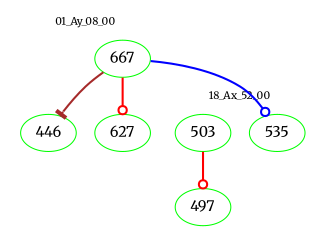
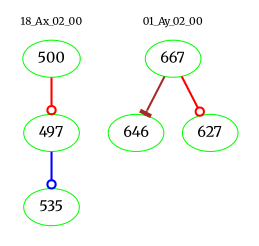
cluster "01_Ay_08_00": label "01_Ay_08_00" -> "01_Ay_02_00"
edge "667" -> "535": now "497" -> "535"
cluster "18_Ax_52_00": label "18_Ax_52_00" -> "18_Ax_02_00"
node "446": label "446" -> "646"
node "503": label "503" -> "500"
